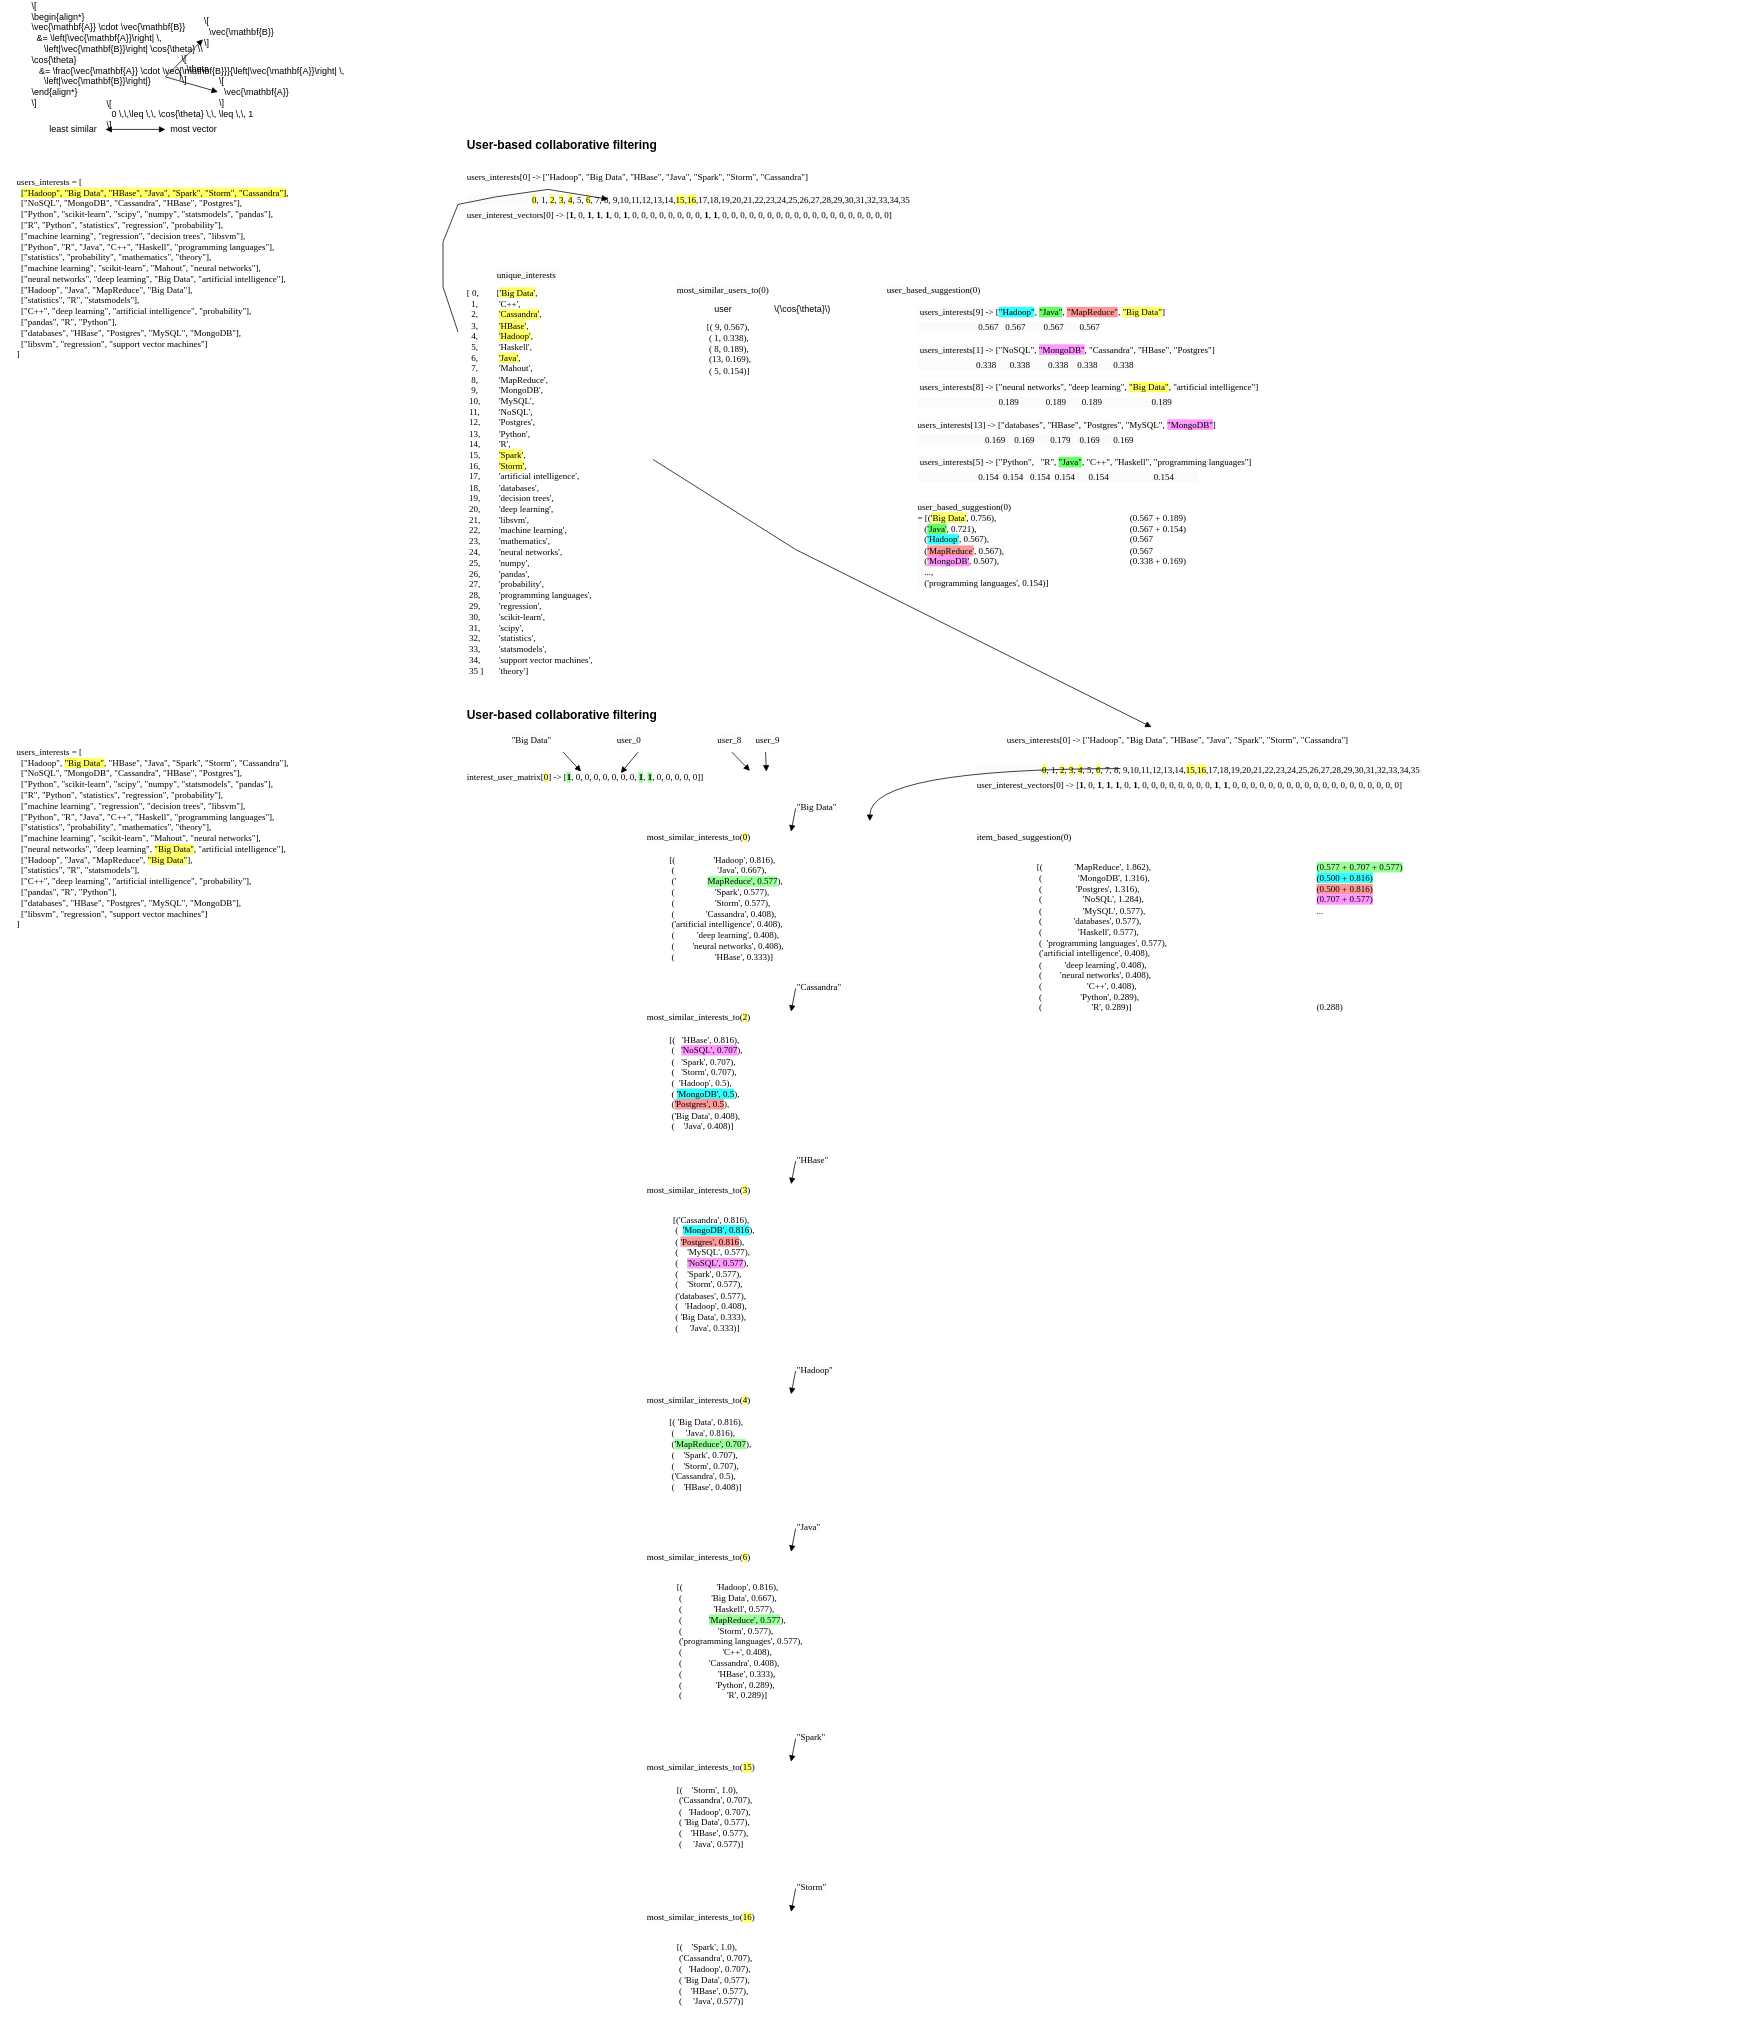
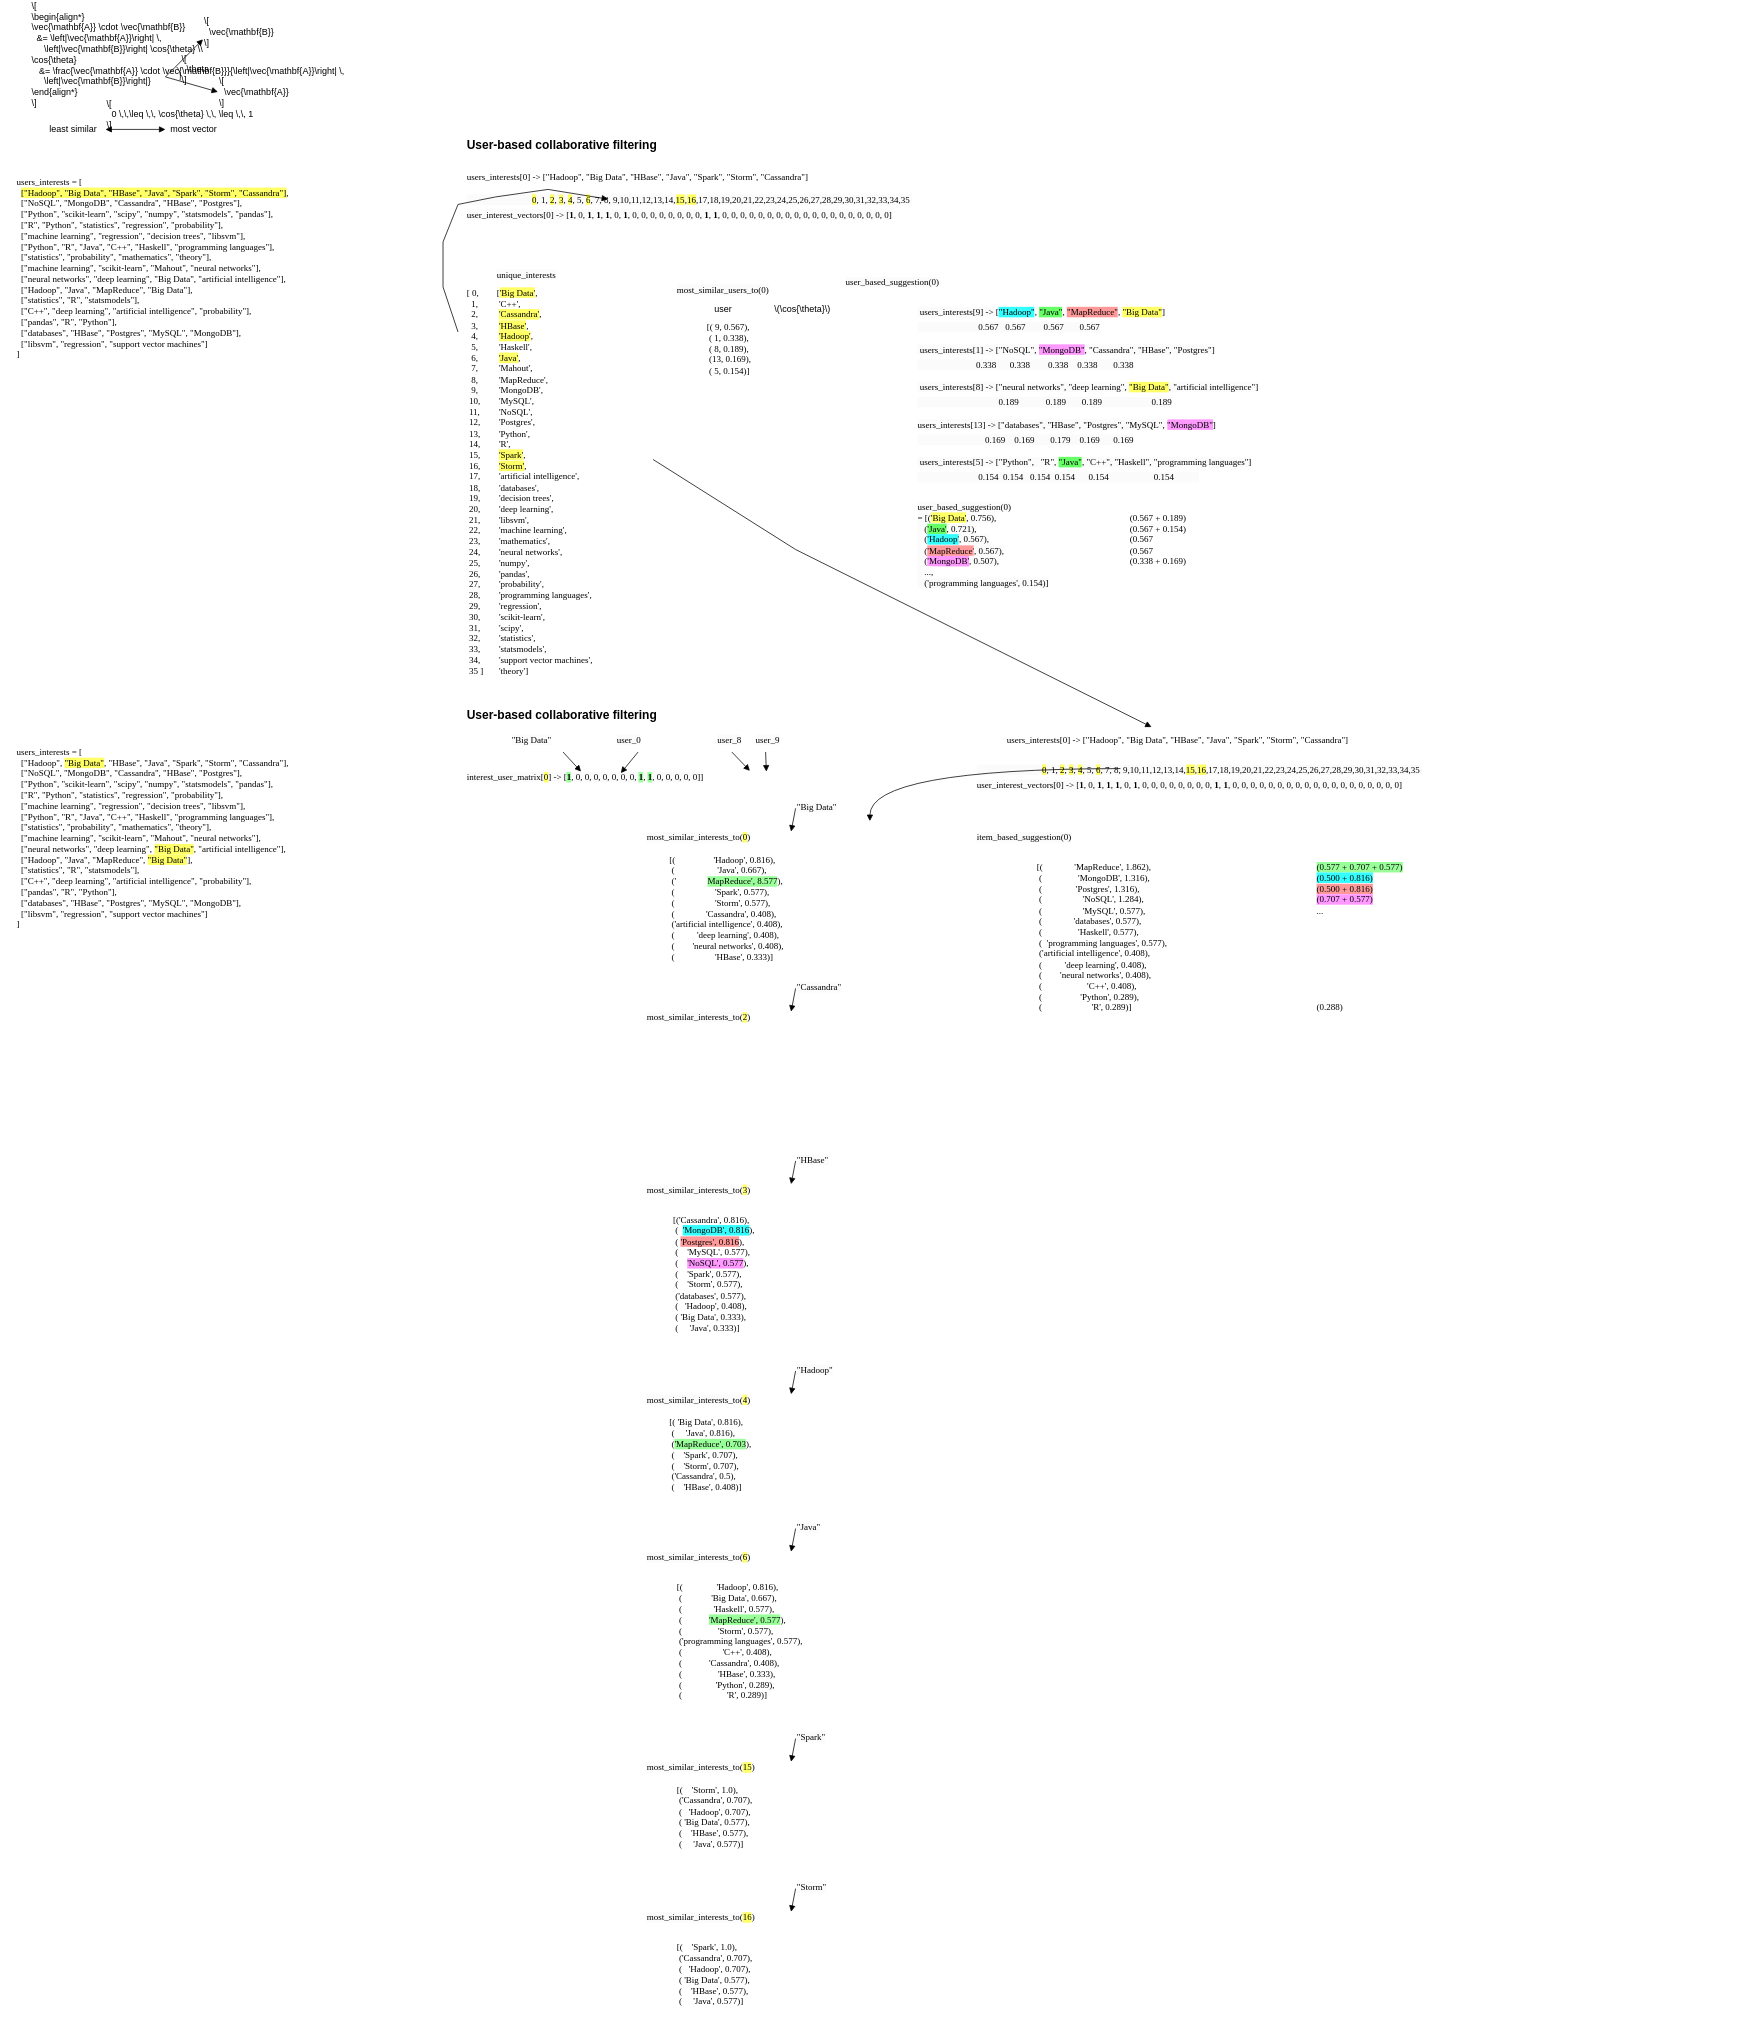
node "user_based_suggestion(0)": moved (953, 291) -> (912, 283)
node "[( 'Hadoop', 0.816), ( 'Java', 0.667), (' MapReduce', 0.577), ( 'Spark', 0.577), ( 'Storm', 0.577), ( 'Cassandra', 0.408), ('artificial intelligence', 0.408), ( 'deep learning', 0.408), ( 'neural networks', 0.408), ( 'HBase', 0.333)]": label "[( 'Hadoop', 0.816), ( 'Java', 0.667), (' MapReduce', 0.577), ( 'Spark', 0.577), ( 'Storm', 0.577), ( 'Cassandra', 0.408), ('artificial intelligence', 0.408), ( 'deep learning', 0.408), ( 'neural networks', 0.408), ( 'HBase', 0.333)]" -> "[( 'Hadoop', 0.816), ( 'Java', 0.667), (' MapReduce', 8.577), ( 'Spark', 0.577), ( 'Storm', 0.577), ( 'Cassandra', 0.408), ('artificial intelligence', 0.408), ( 'deep learning', 0.408), ( 'neural networks', 0.408), ( 'HBase', 0.333)]"
node "[( 'HBase', 0.816), ( 'NoSQL', 0.707), ( 'Spark', 0.707), ( 'Storm', 0.707), ( 'Hadoop', 0.5), ( 'MongoDB', 0.5), ('Postgres', 0.5), ('Big Data', 0.408), ( 'Java', 0.408)]": removed
node "[( 'Big Data', 0.816), ( 'Java', 0.816), ('MapReduce', 0.707), ( 'Spark', 0.707), ( 'Storm', 0.707), ('Cassandra', 0.5), ( 'HBase', 0.408)]": label "[( 'Big Data', 0.816), ( 'Java', 0.816), ('MapReduce', 0.707), ( 'Spark', 0.707), ( 'Storm', 0.707), ('Cassandra', 0.5), ( 'HBase', 0.408)]" -> "[( 'Big Data', 0.816), ( 'Java', 0.816), ('MapReduce', 0.703), ( 'Spark', 0.707), ( 'Storm', 0.707), ('Cassandra', 0.5), ( 'HBase', 0.408)]"
